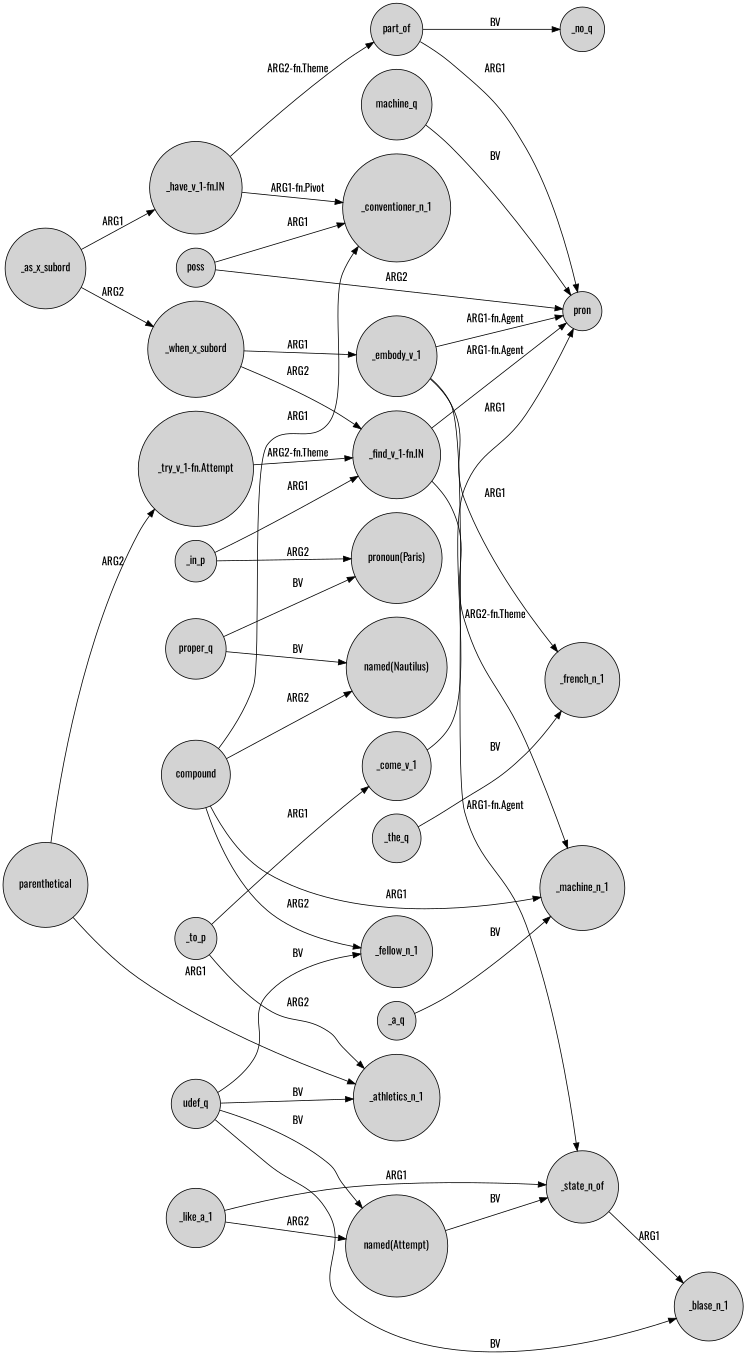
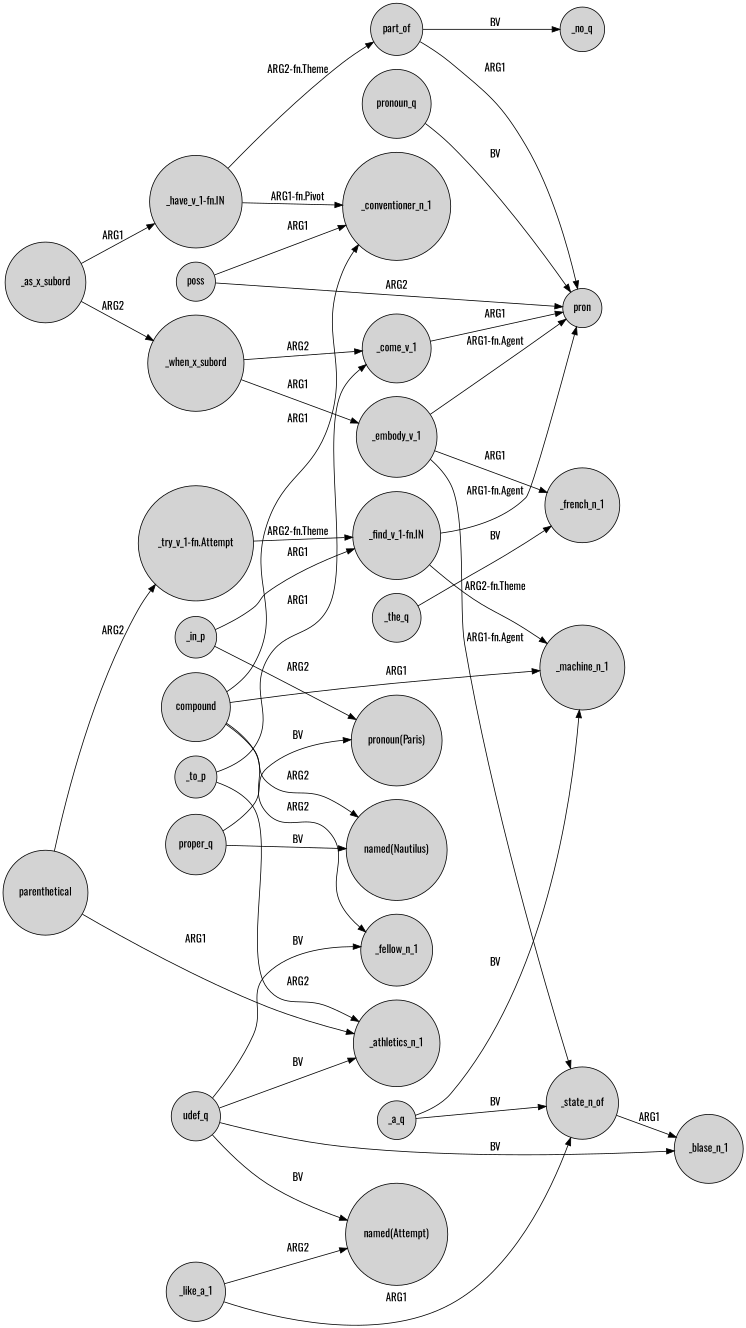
node "machine_q": label "machine_q" -> "pronoun_q"
edge "_when_x_subord" -> "_find_v_1-fn.IN": now "_when_x_subord" -> "_come_v_1"
edge "named(Attempt)" -> "_state_n_of": now "_a_q" -> "_state_n_of"
